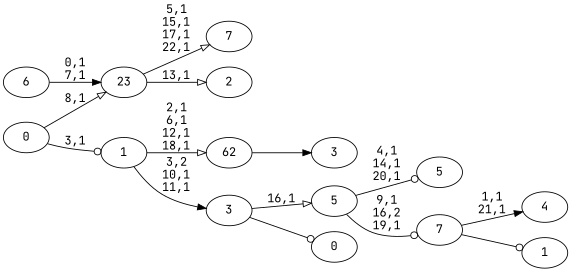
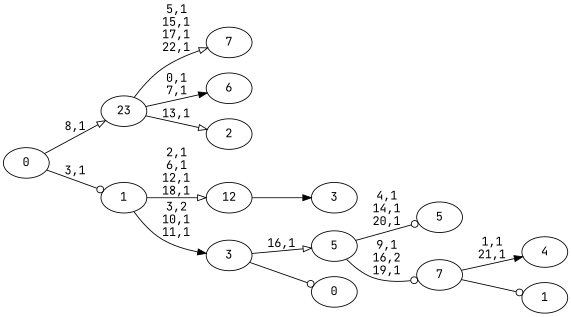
edge "6" -> "23": reversed
node "62": label "62" -> "12"
